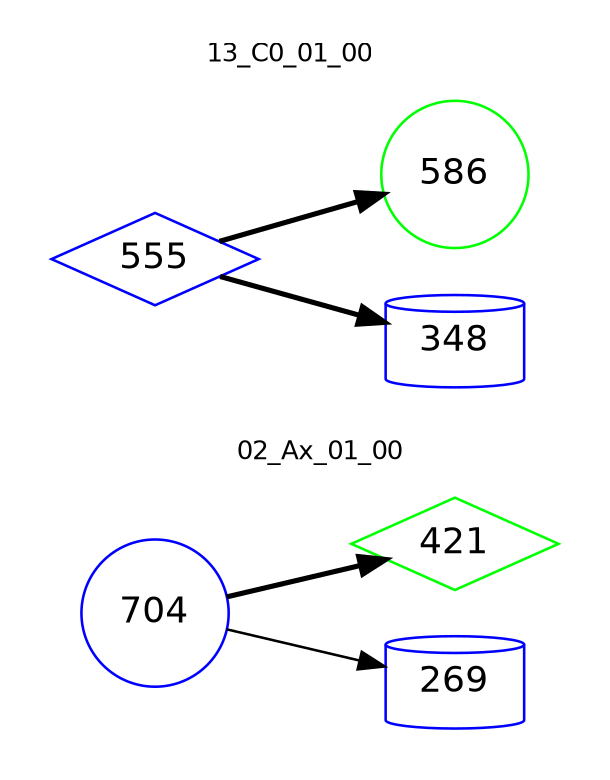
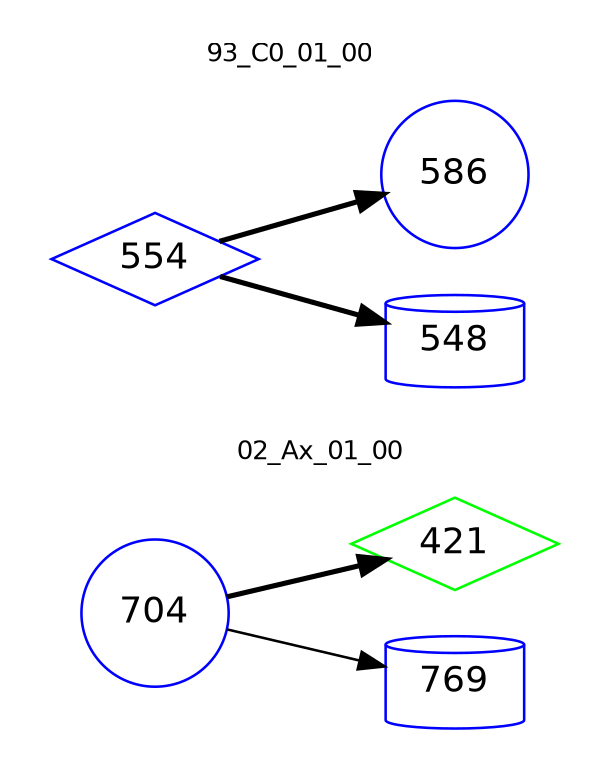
cluster "13_C0_01_00": label "13_C0_01_00" -> "93_C0_01_00"
node "586": color green -> blue
node "555": label "555" -> "554"
node "348": label "348" -> "548"
node "269": label "269" -> "769"
